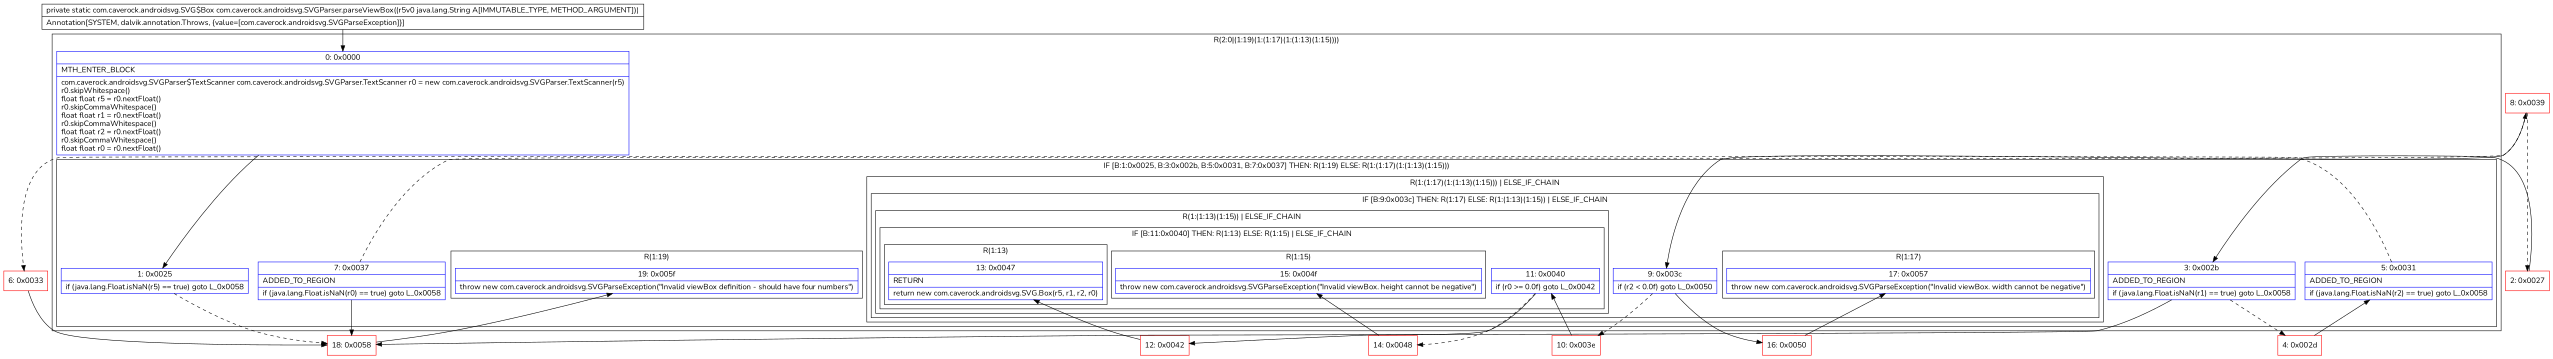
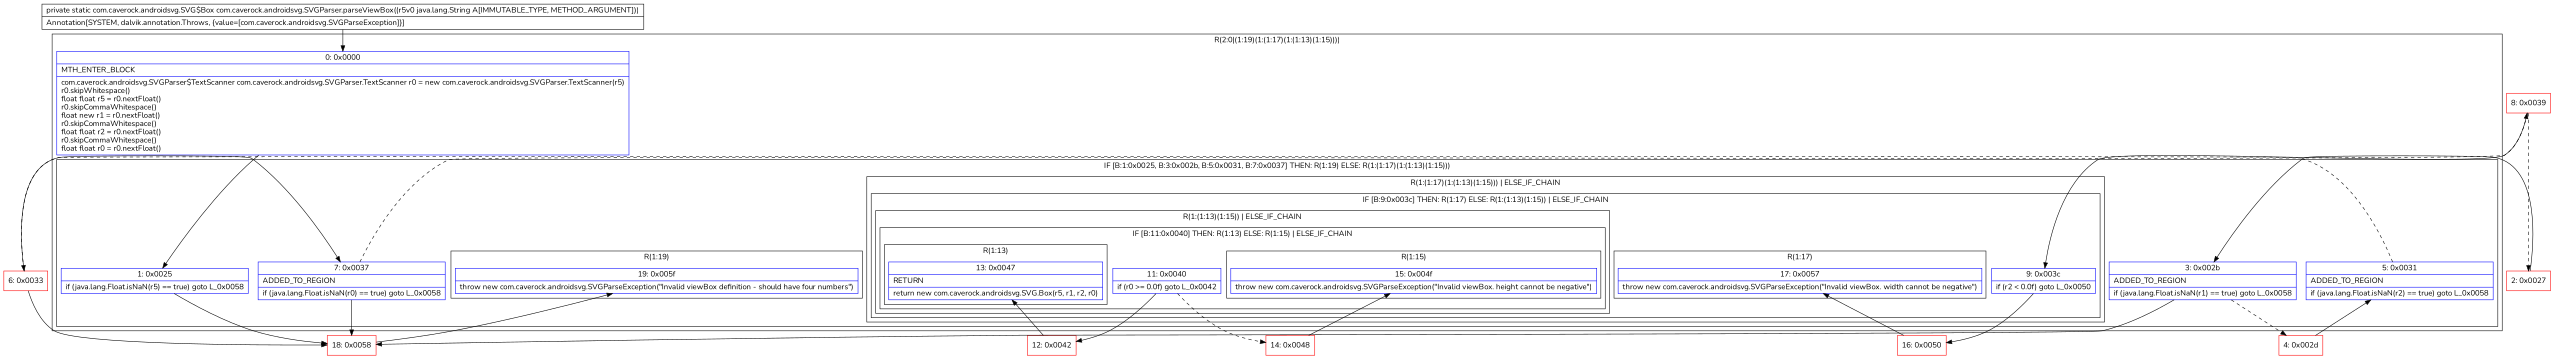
node "0: 0x0000": text "float float r1 = r0.nextFloat()" -> "float new r1 = r0.nextFloat()"
edge "6: 0x0033" -> "7: 0x0037": added
edge "1: 0x0025" -> "18: 0x0058": style dashed -> solid
node "10: 0x003e": removed
